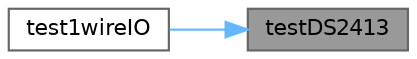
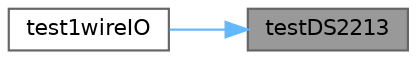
node "testDS2413": label "testDS2413" -> "testDS2213"
